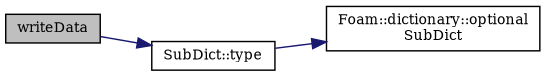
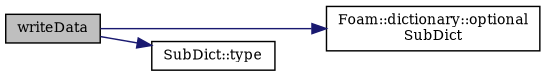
edge "SubDict::type" -> "Foam::dictionary::optional SubDict": now "writeData" -> "Foam::dictionary::optional SubDict"
